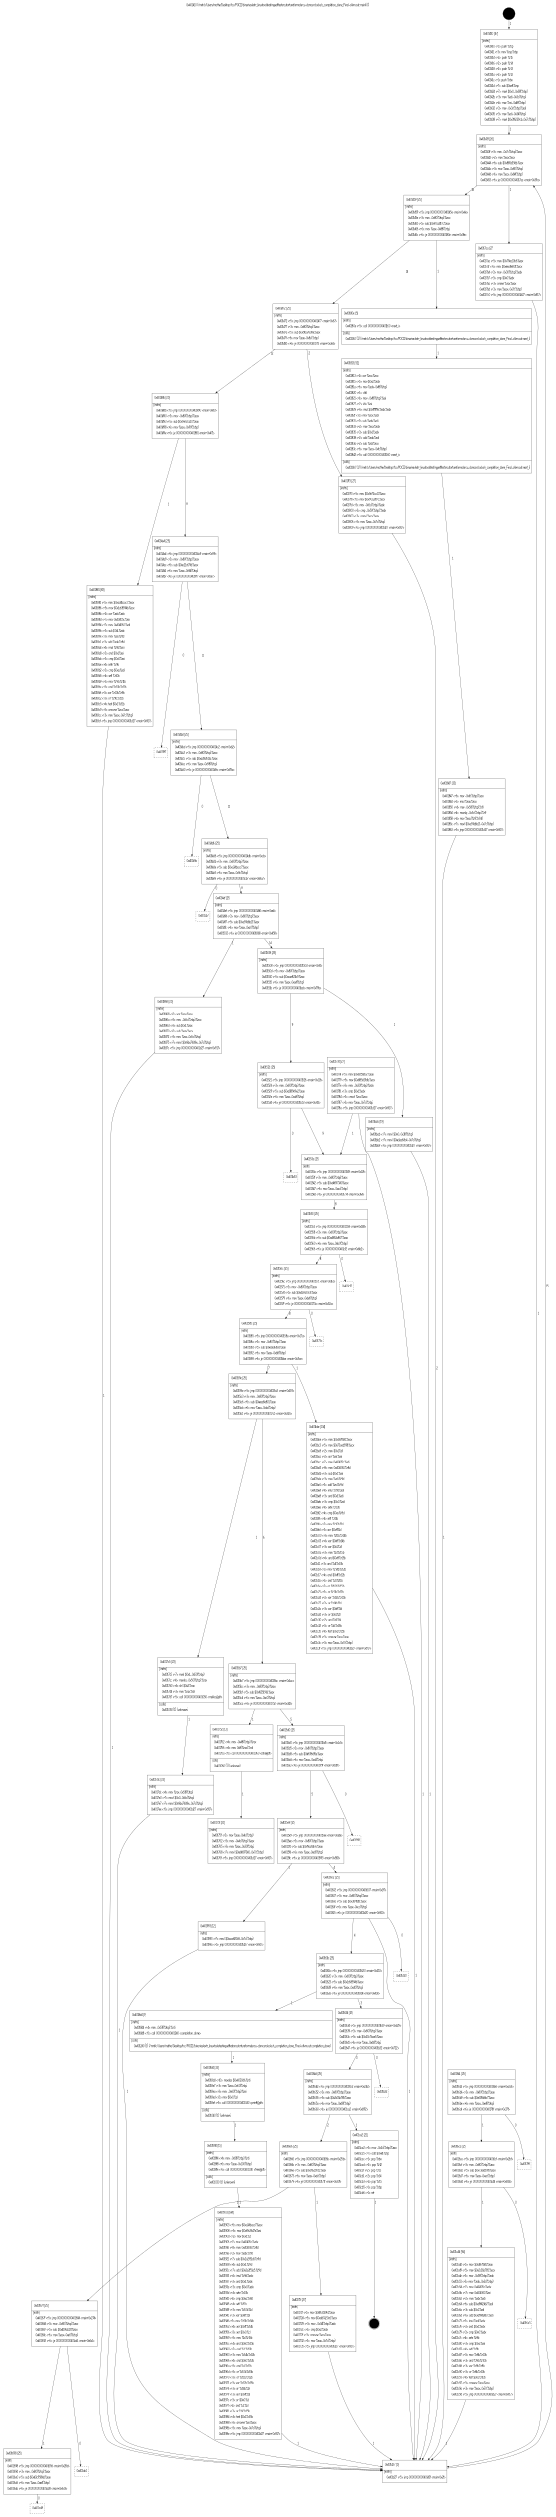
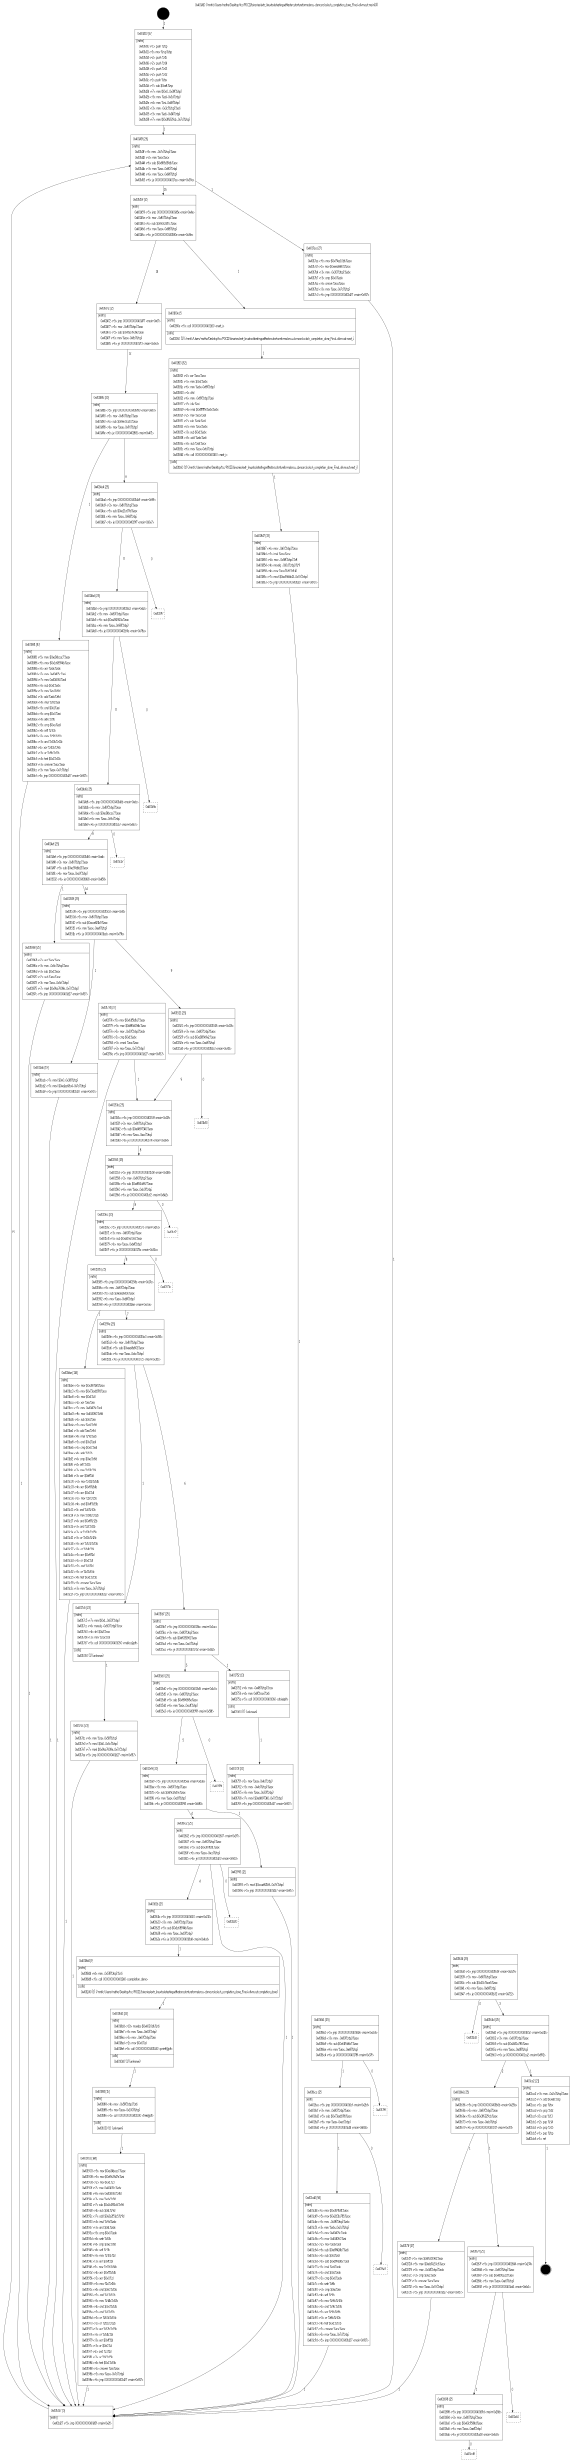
node "0x4017f3 [27]": removed
edge "0x40161b [25]" -> "0x401634 [25]": removed, label "3"
